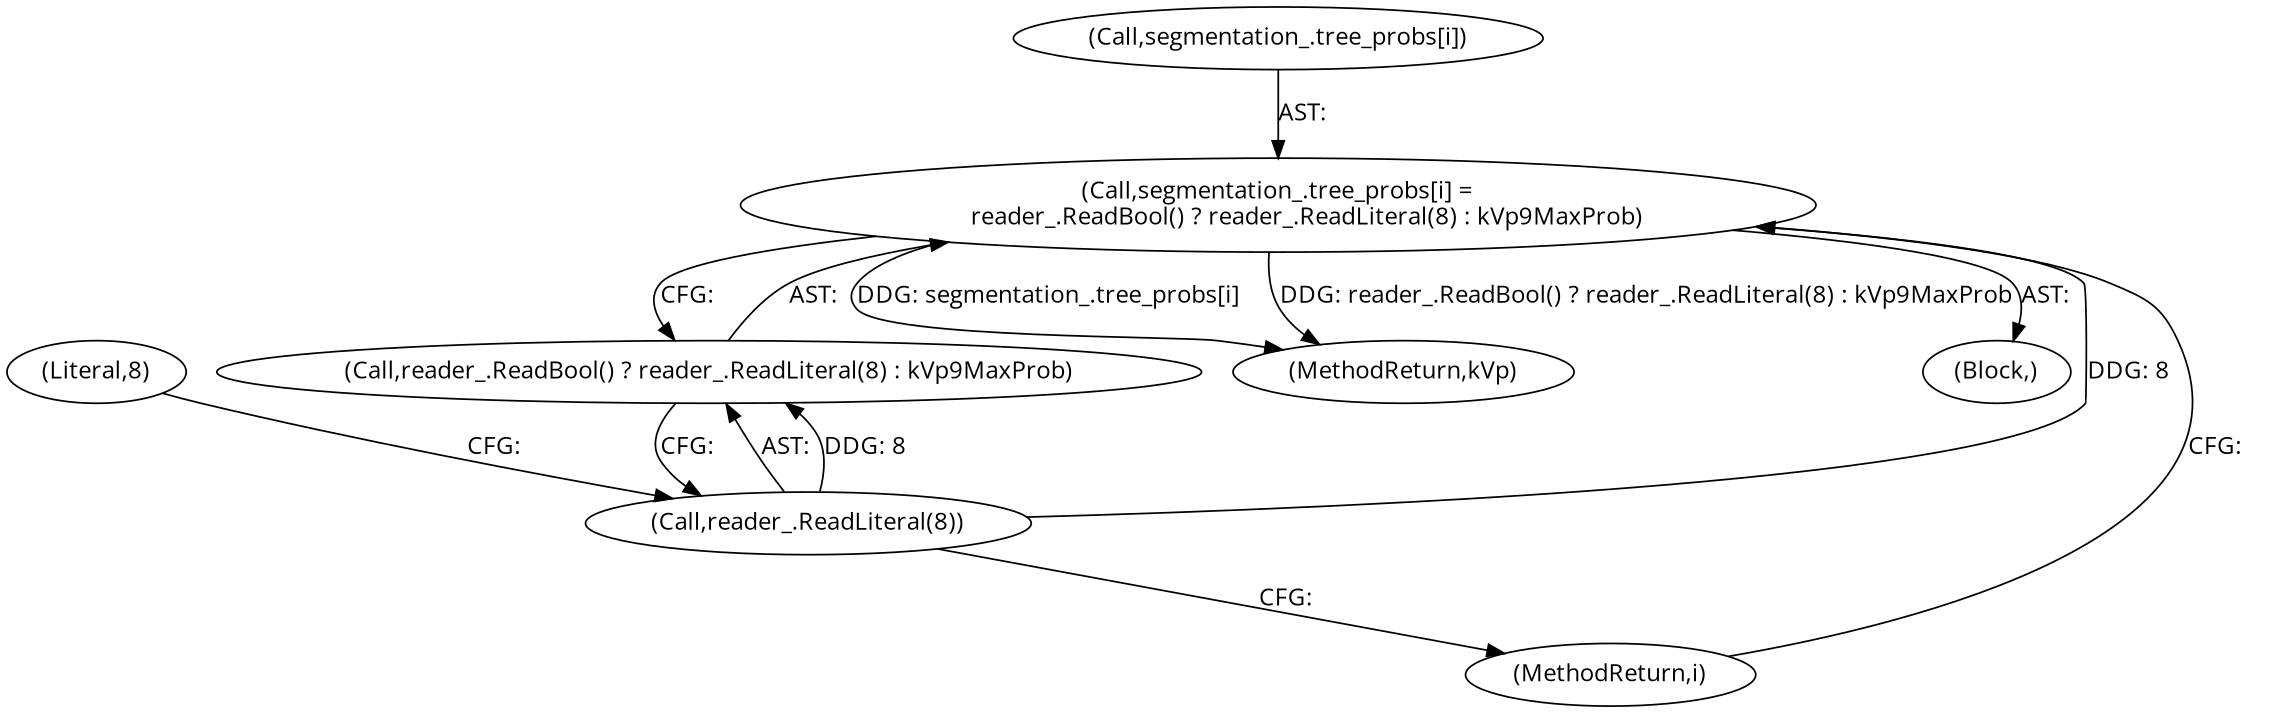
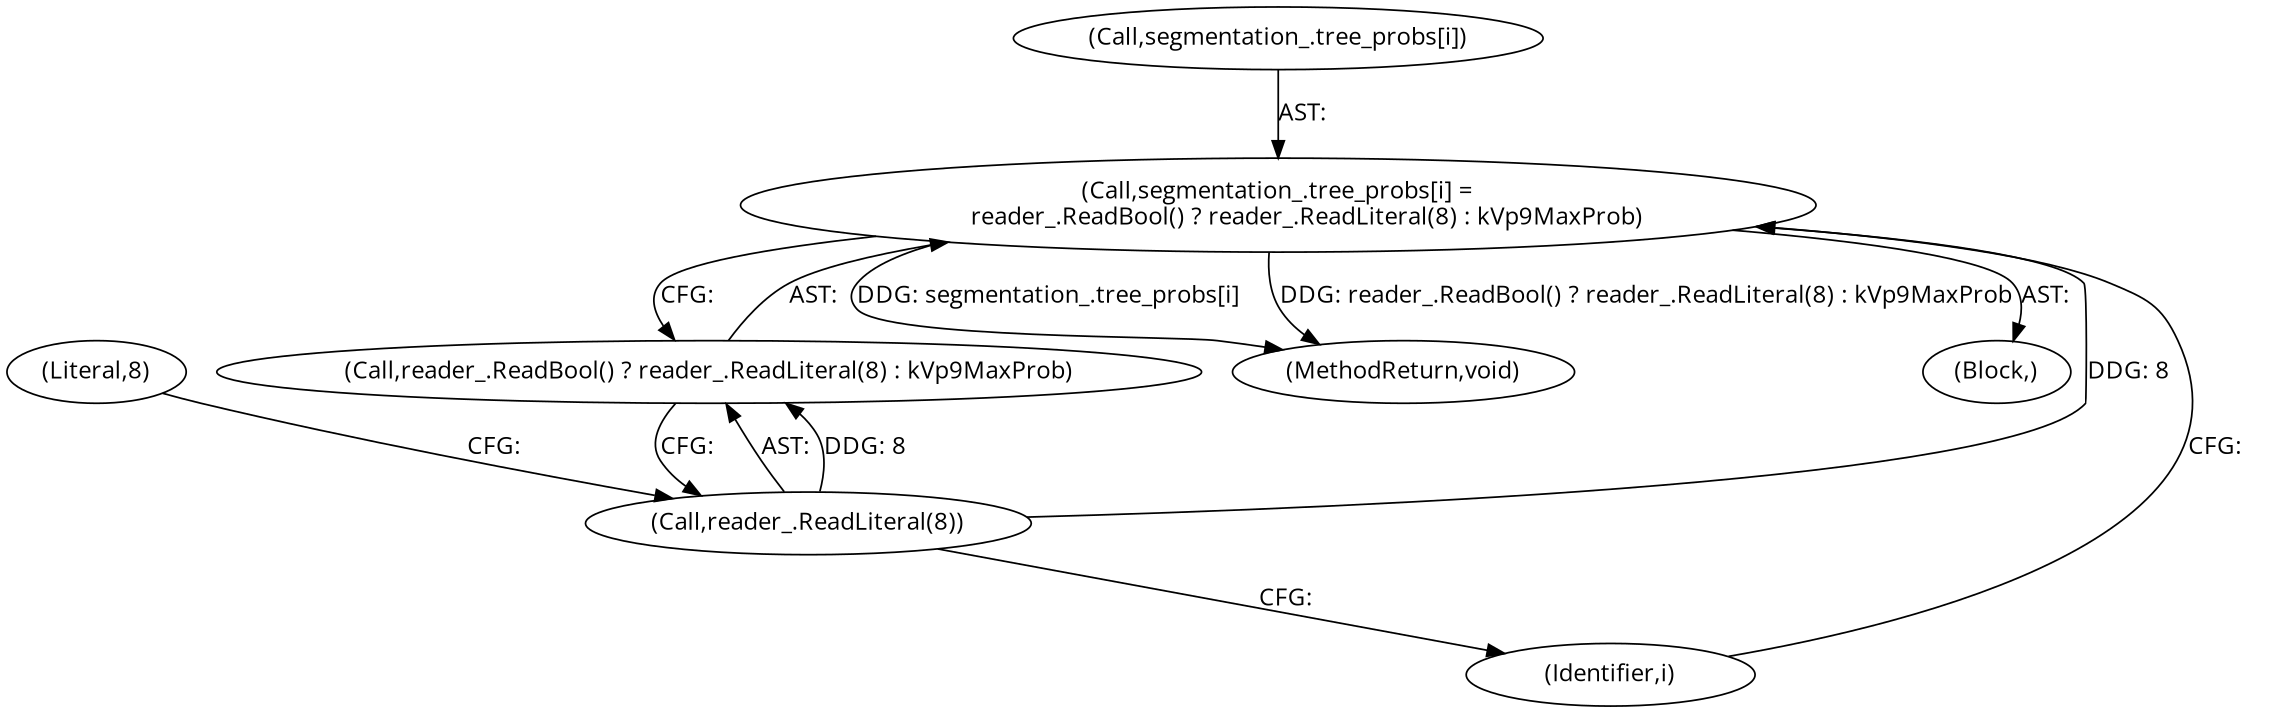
node "(MethodReturn,kVp)": label "(MethodReturn,kVp)" -> "(MethodReturn,void)"
node "(MethodReturn,i)": label "(MethodReturn,i)" -> "(Identifier,i)"
